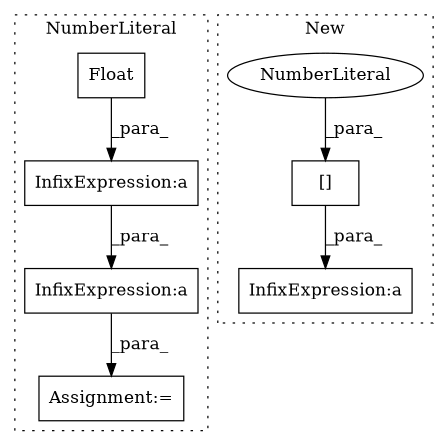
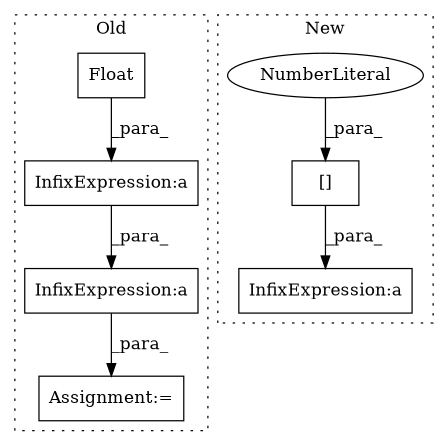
cluster "NumberLiteral": label "NumberLiteral" -> "Old"
